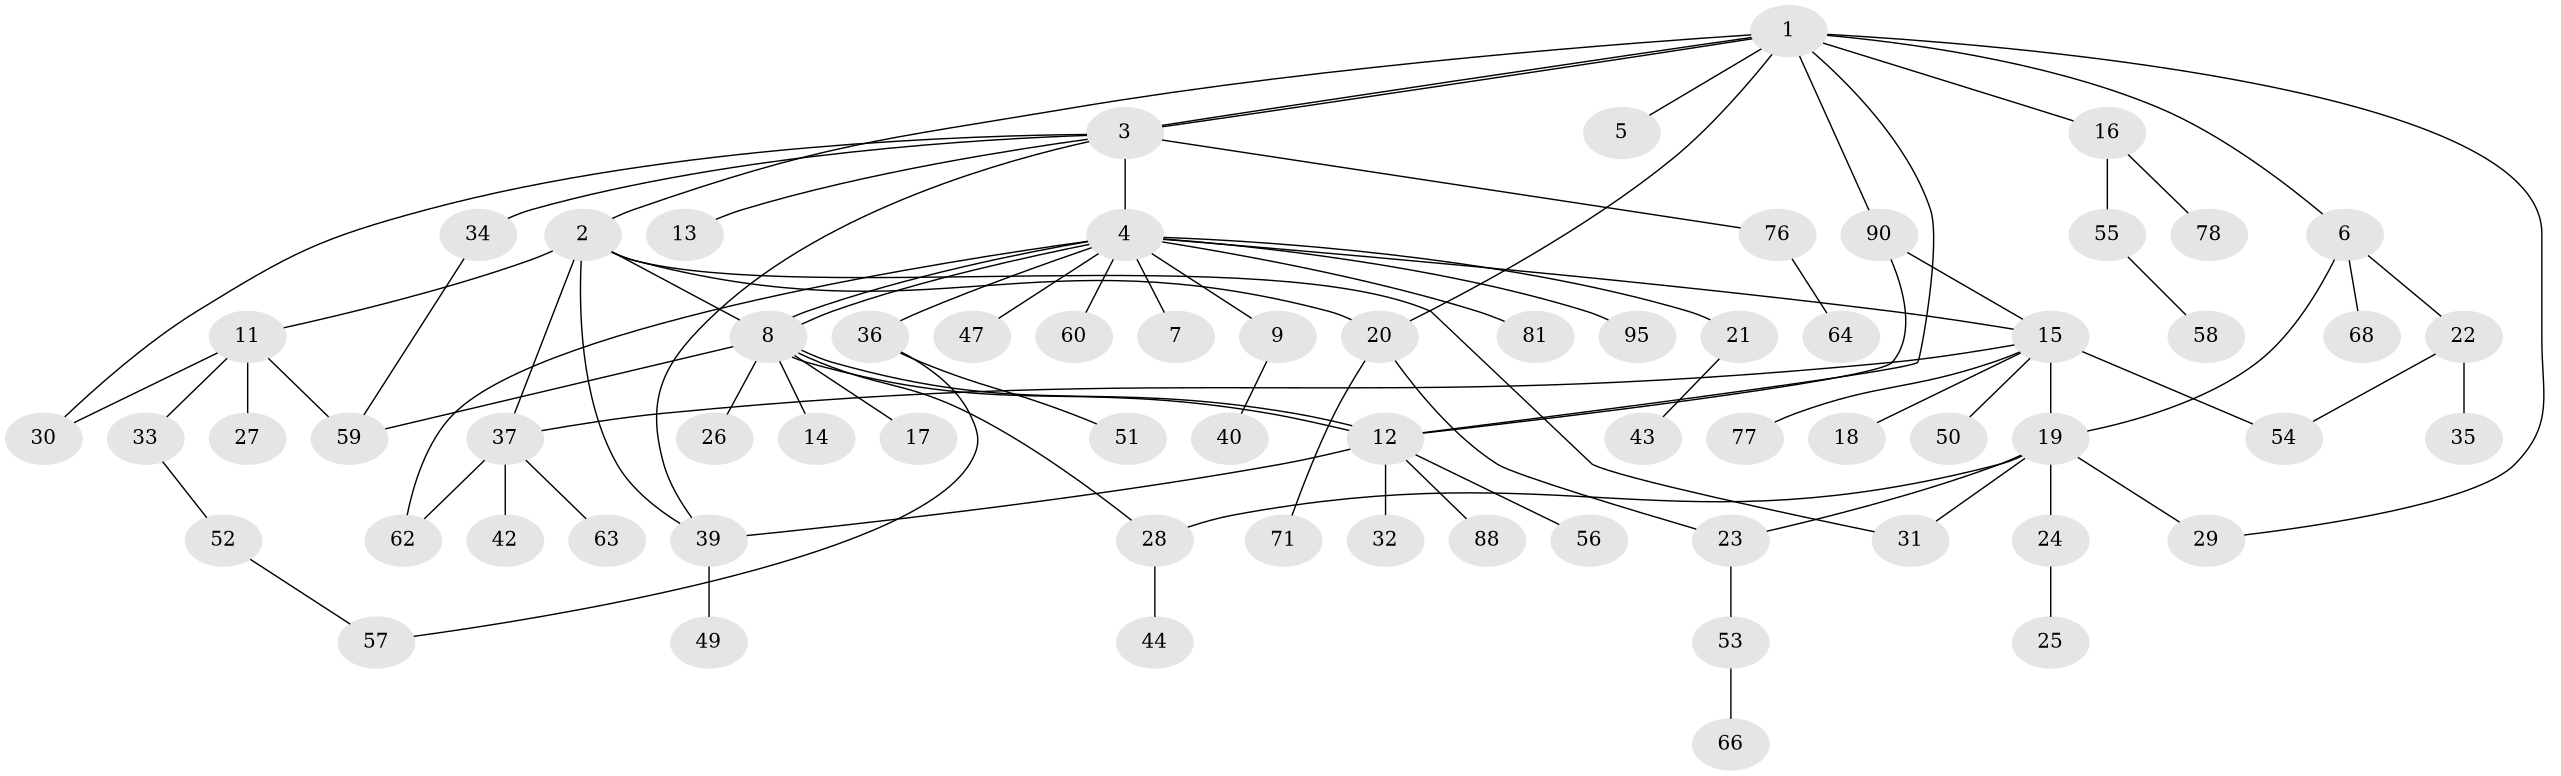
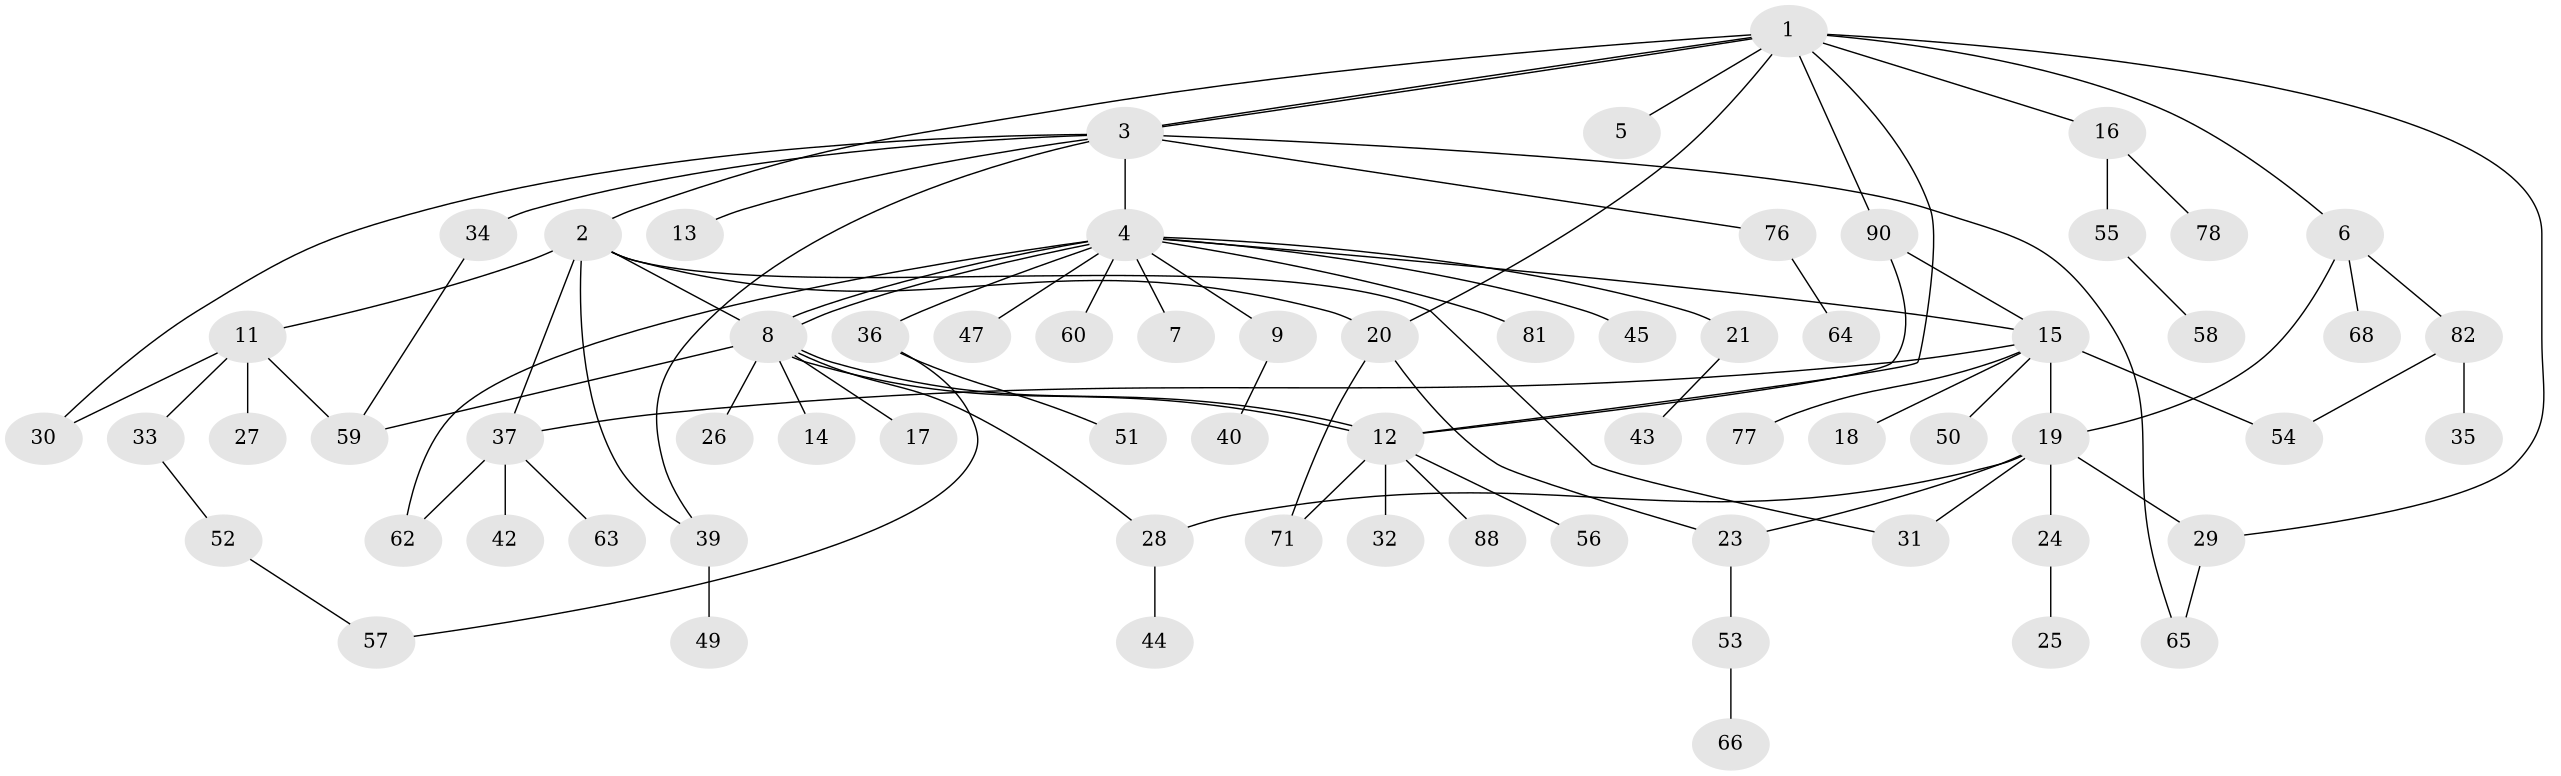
node "95": label "95" -> "45"
node "22": label "22" -> "82"
edge "12" -- "39": now "12" -- "71"
node "65": added
